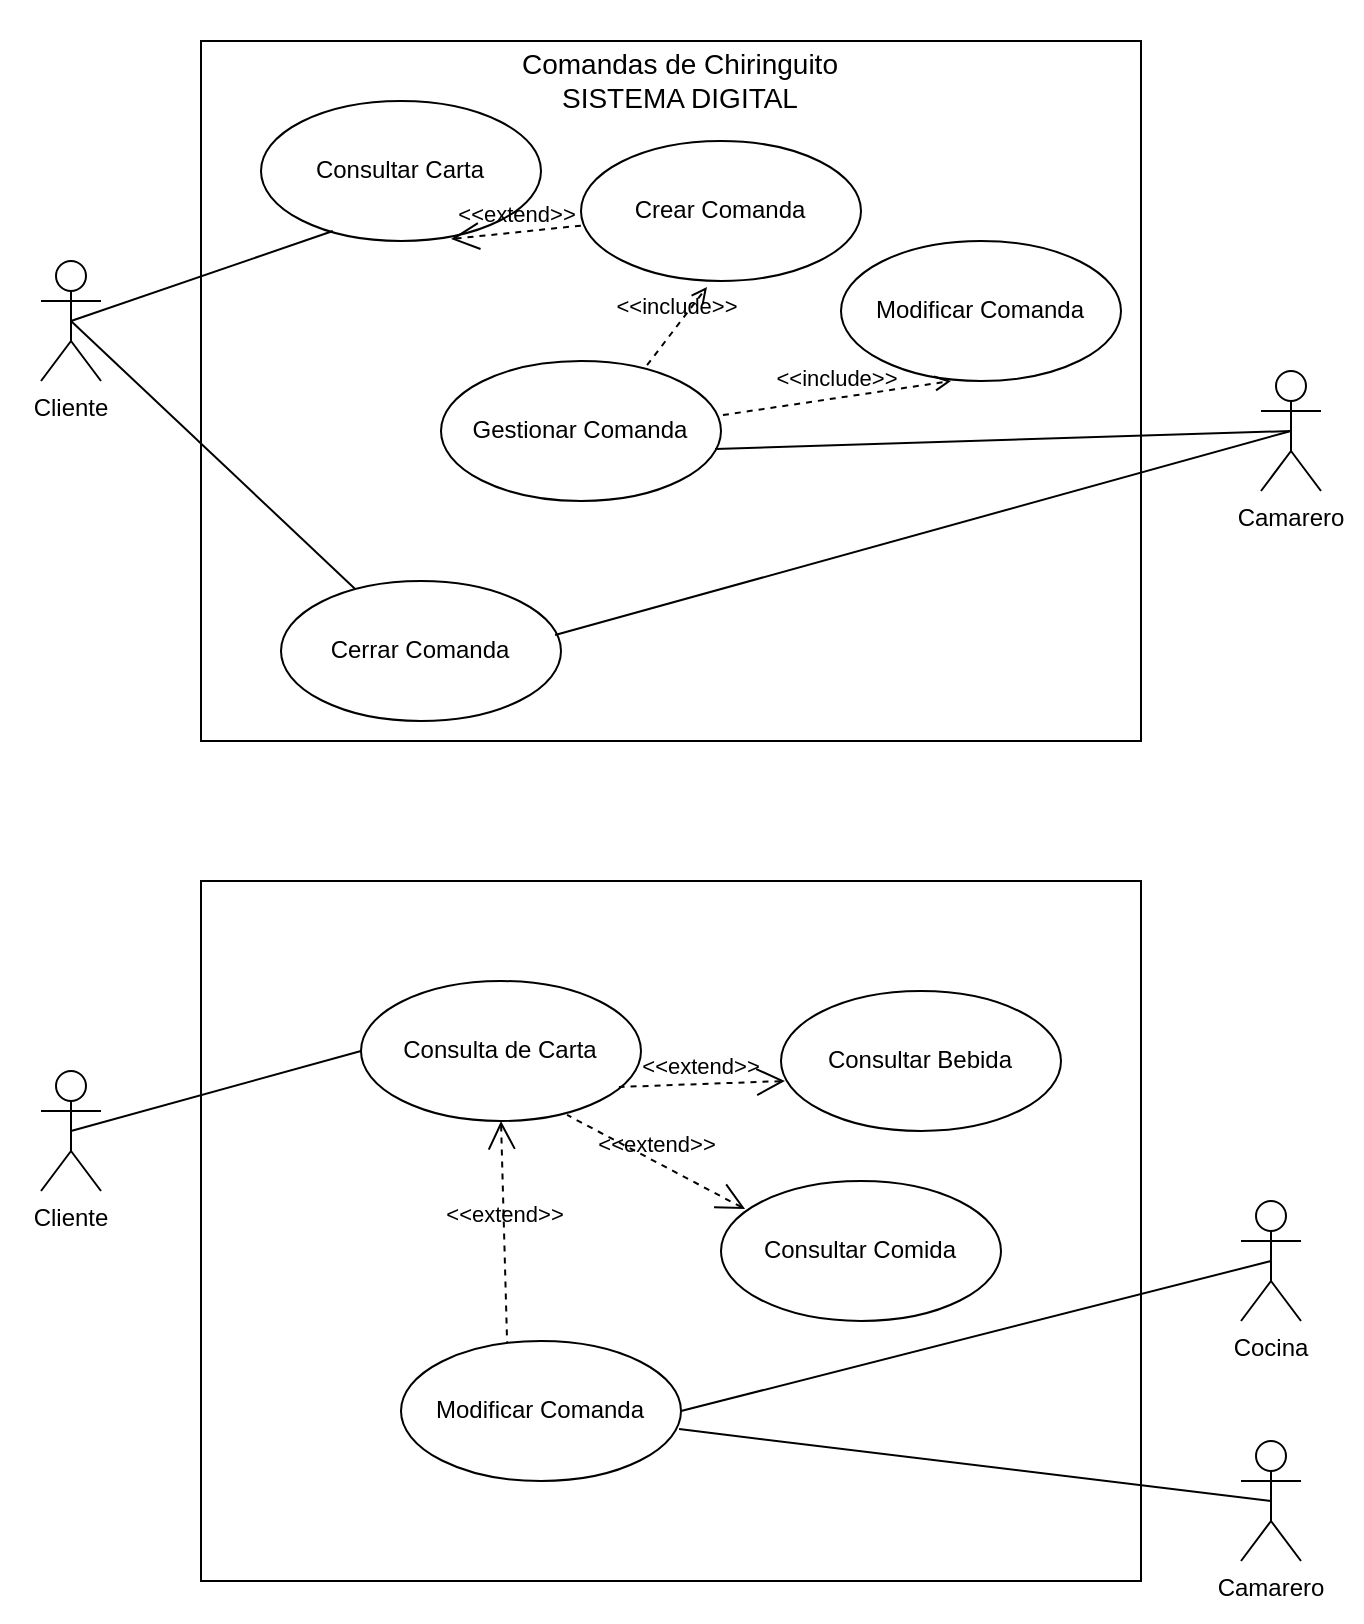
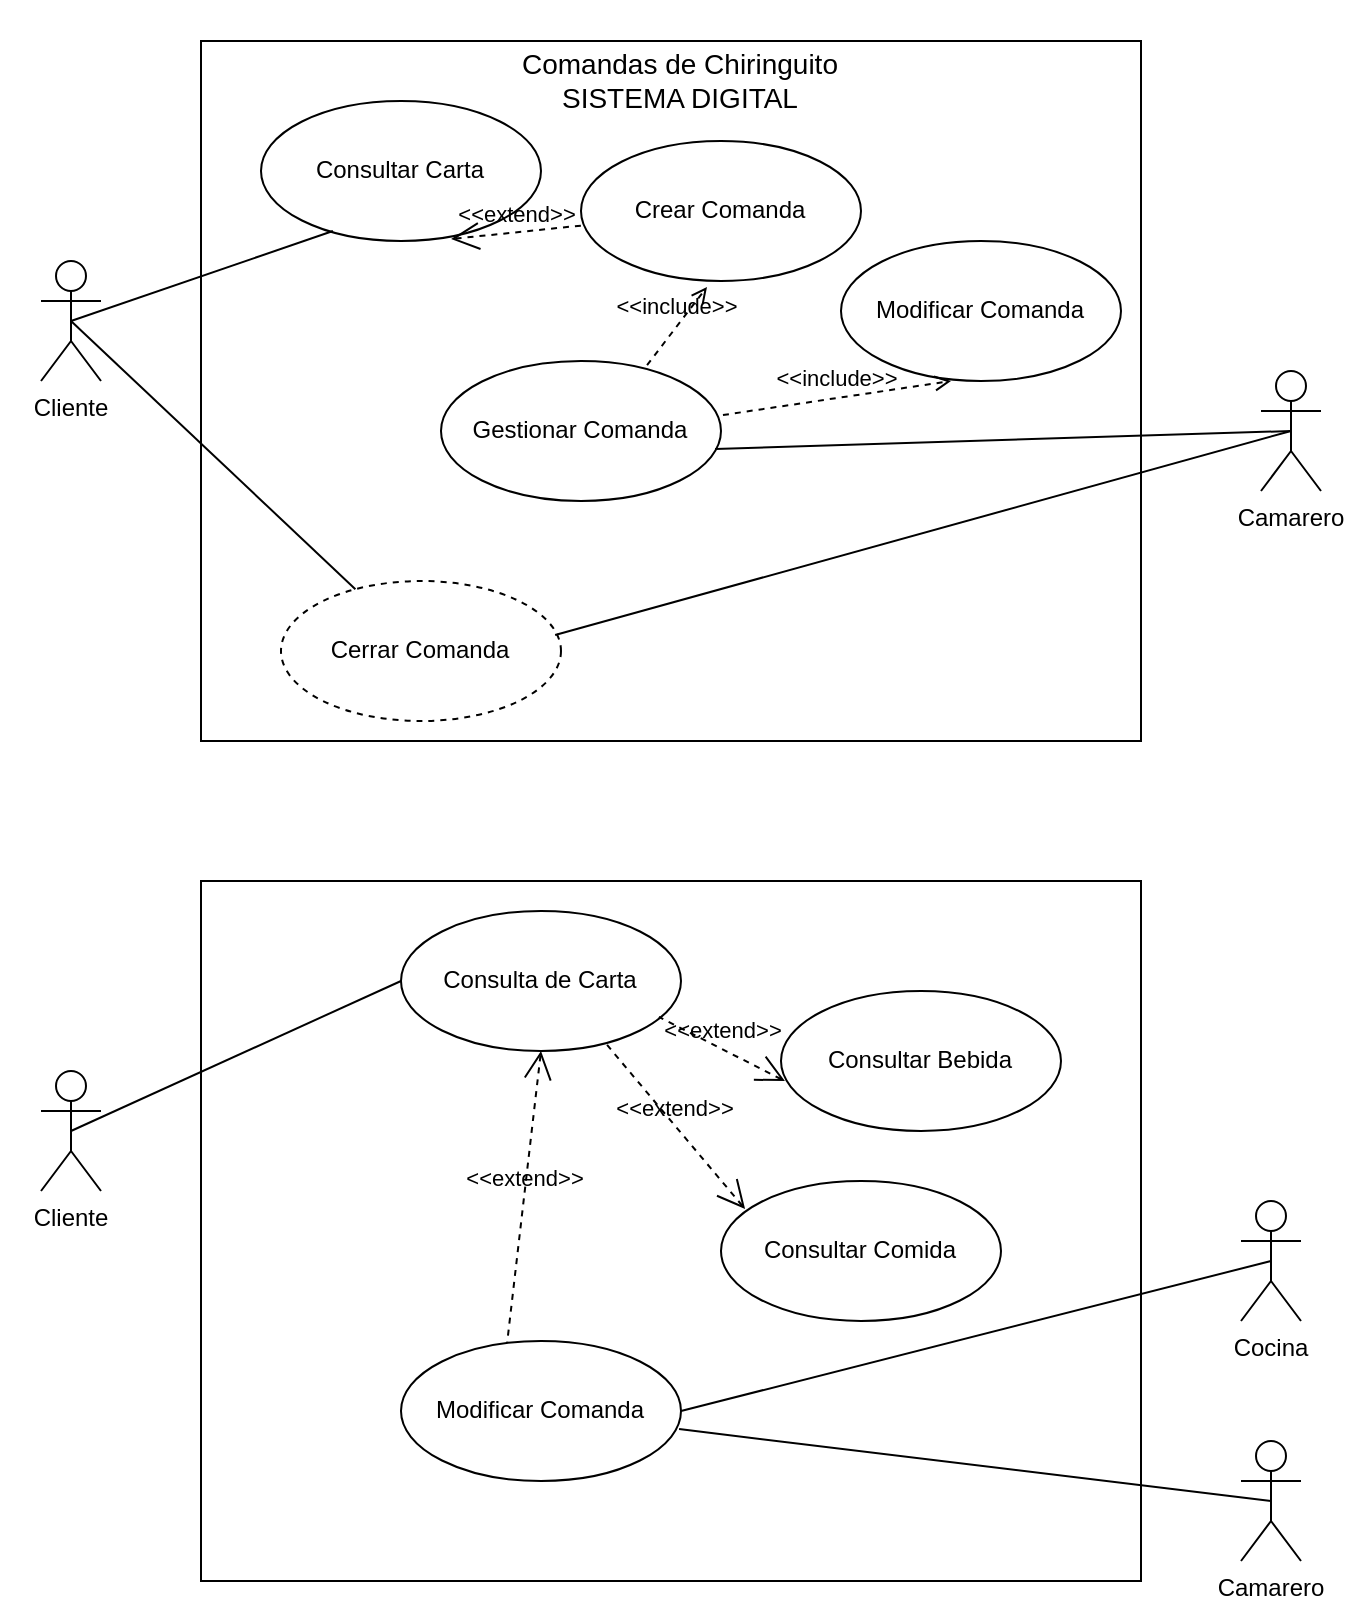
node "Cerrar Comanda": style solid -> dashed
node "Consulta de Carta": moved (501, 1051) -> (541, 981)
